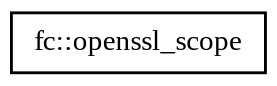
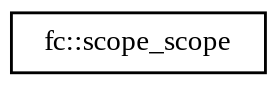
node "fc::openssl_scope": label "fc::openssl_scope" -> "fc::scope_scope"
